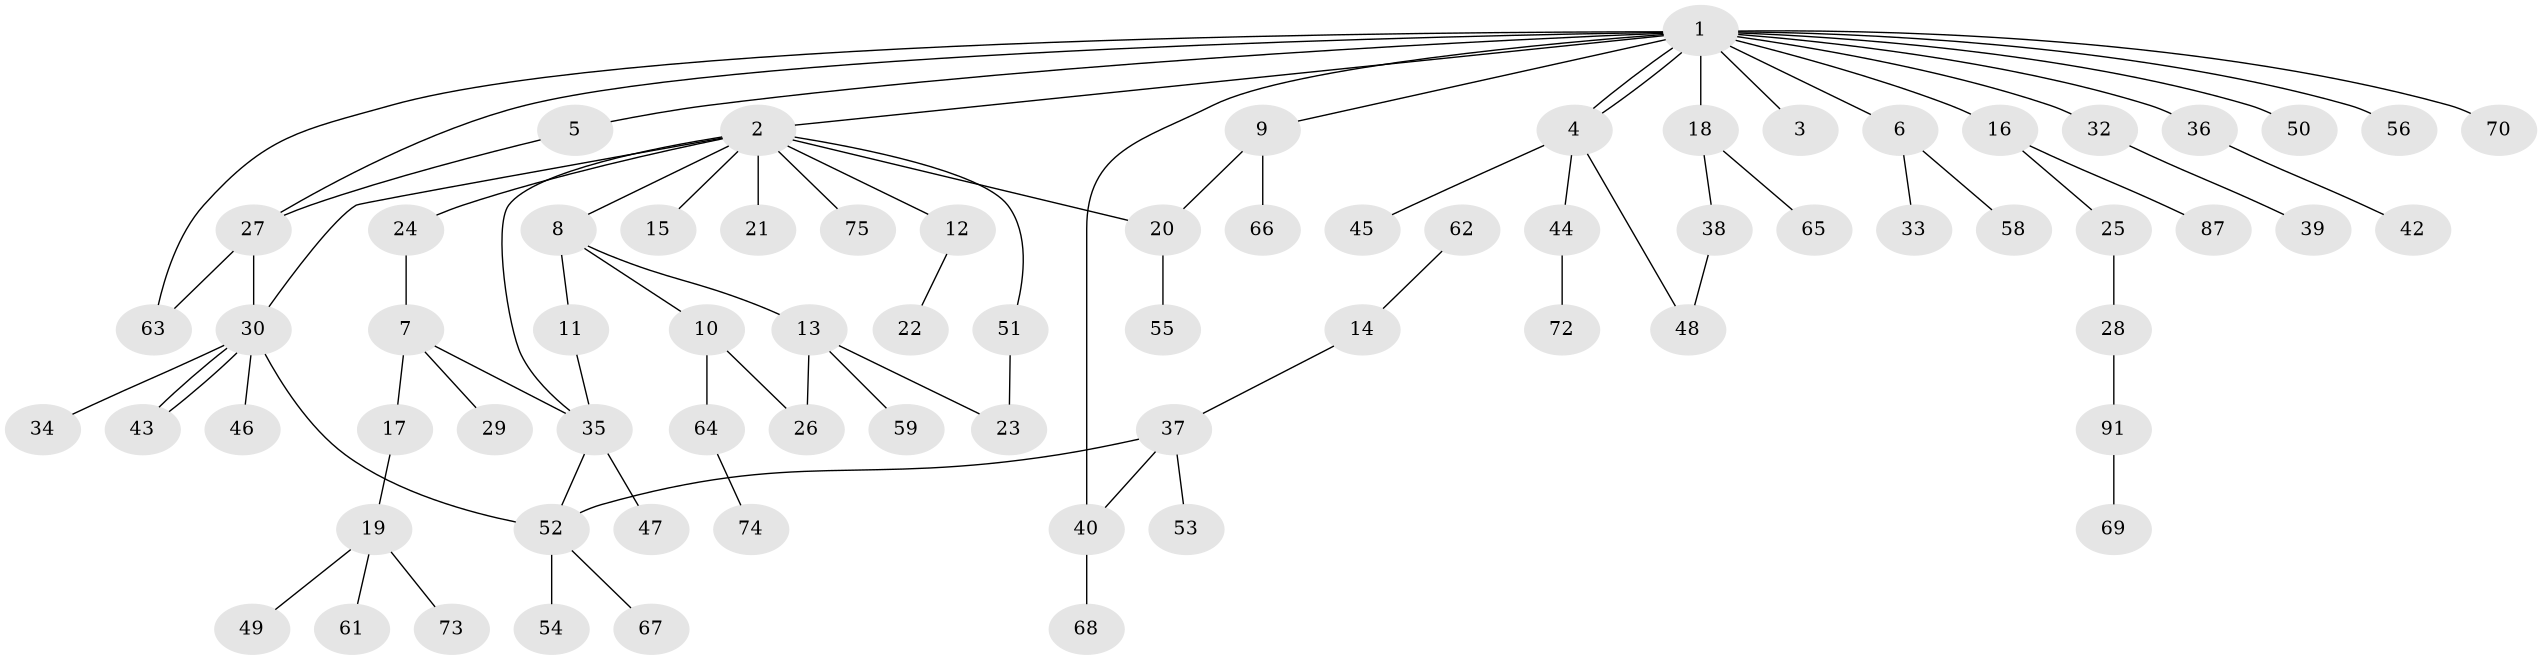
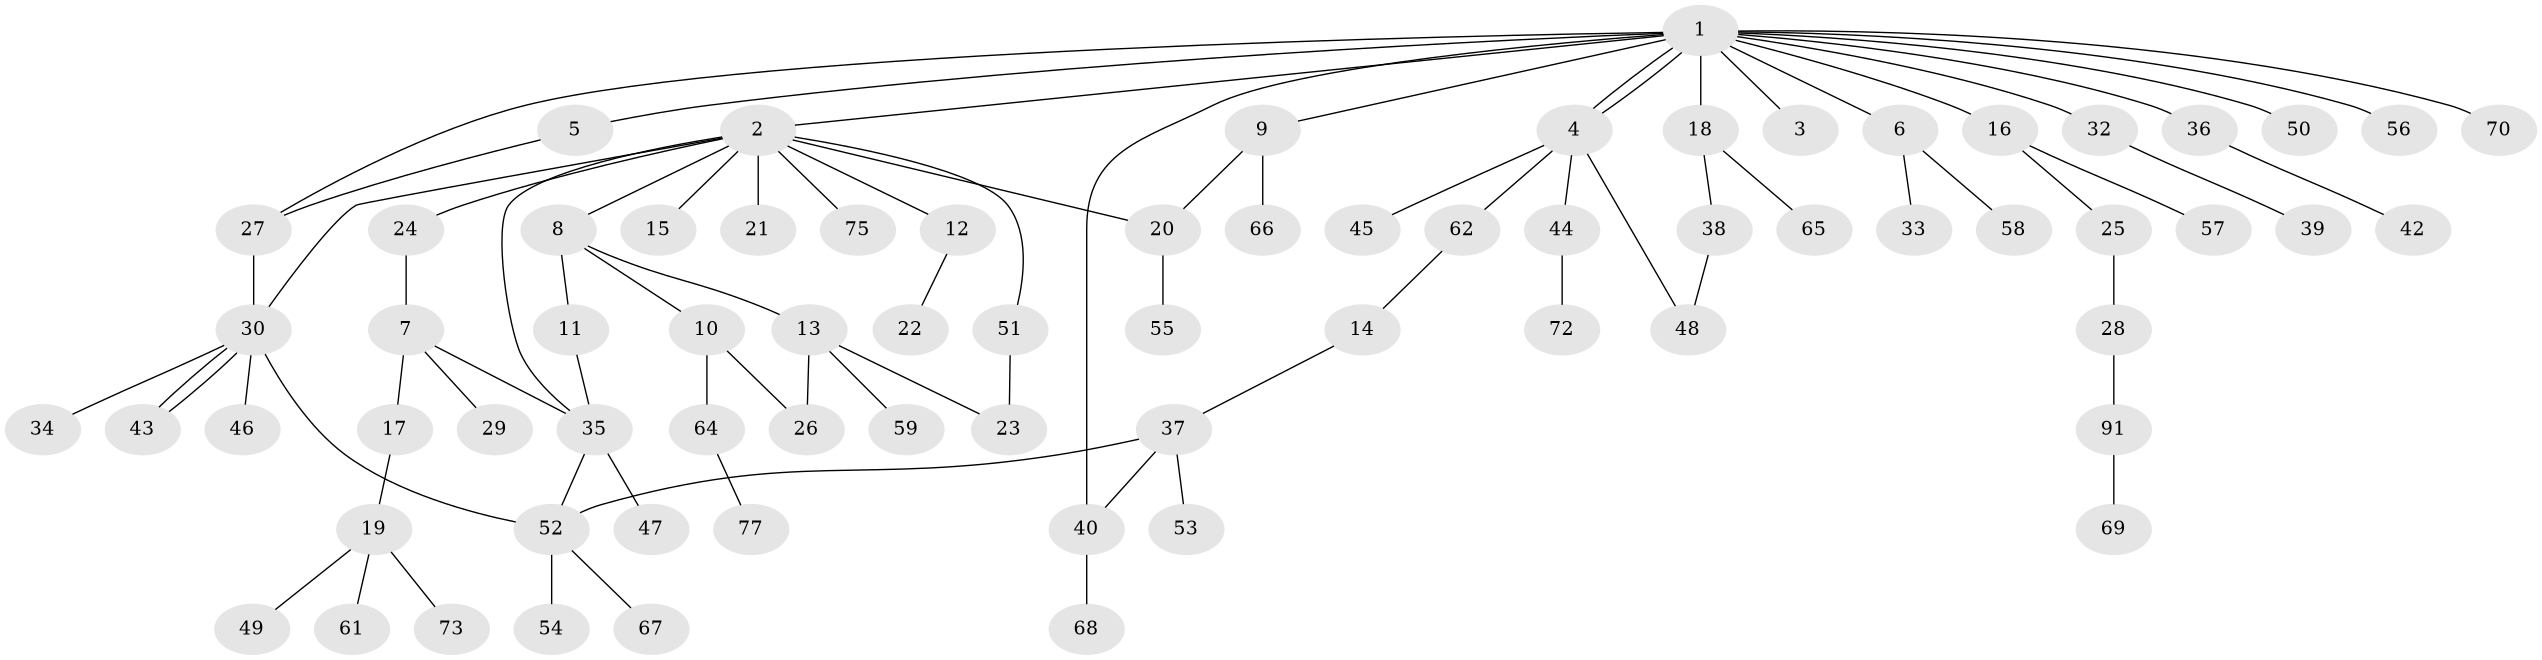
edge "4" -- "62": added
node "87": label "87" -> "57"
node "63": removed
node "74": label "74" -> "77"
